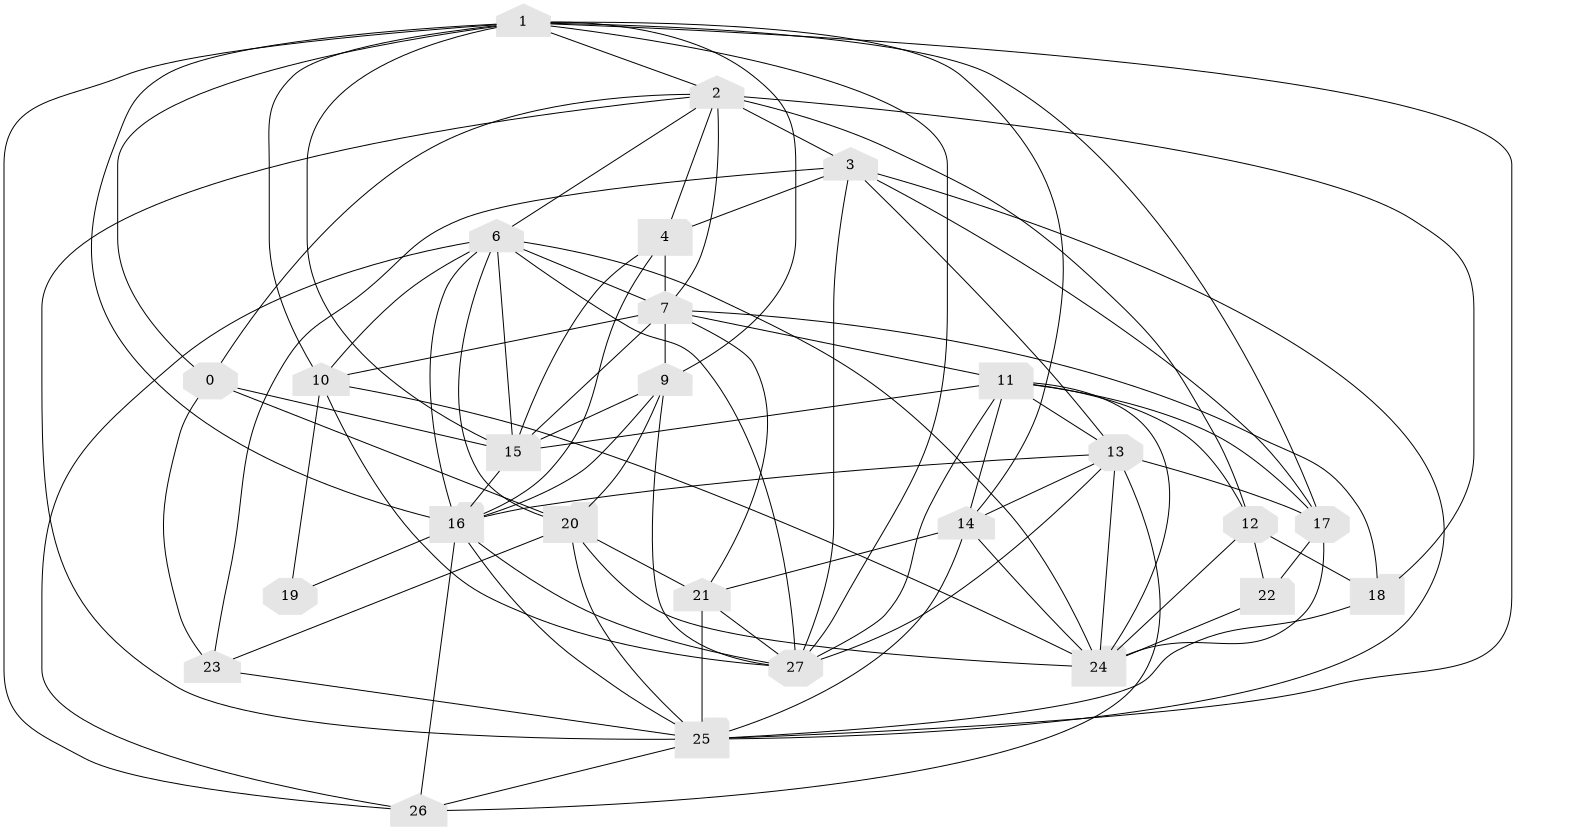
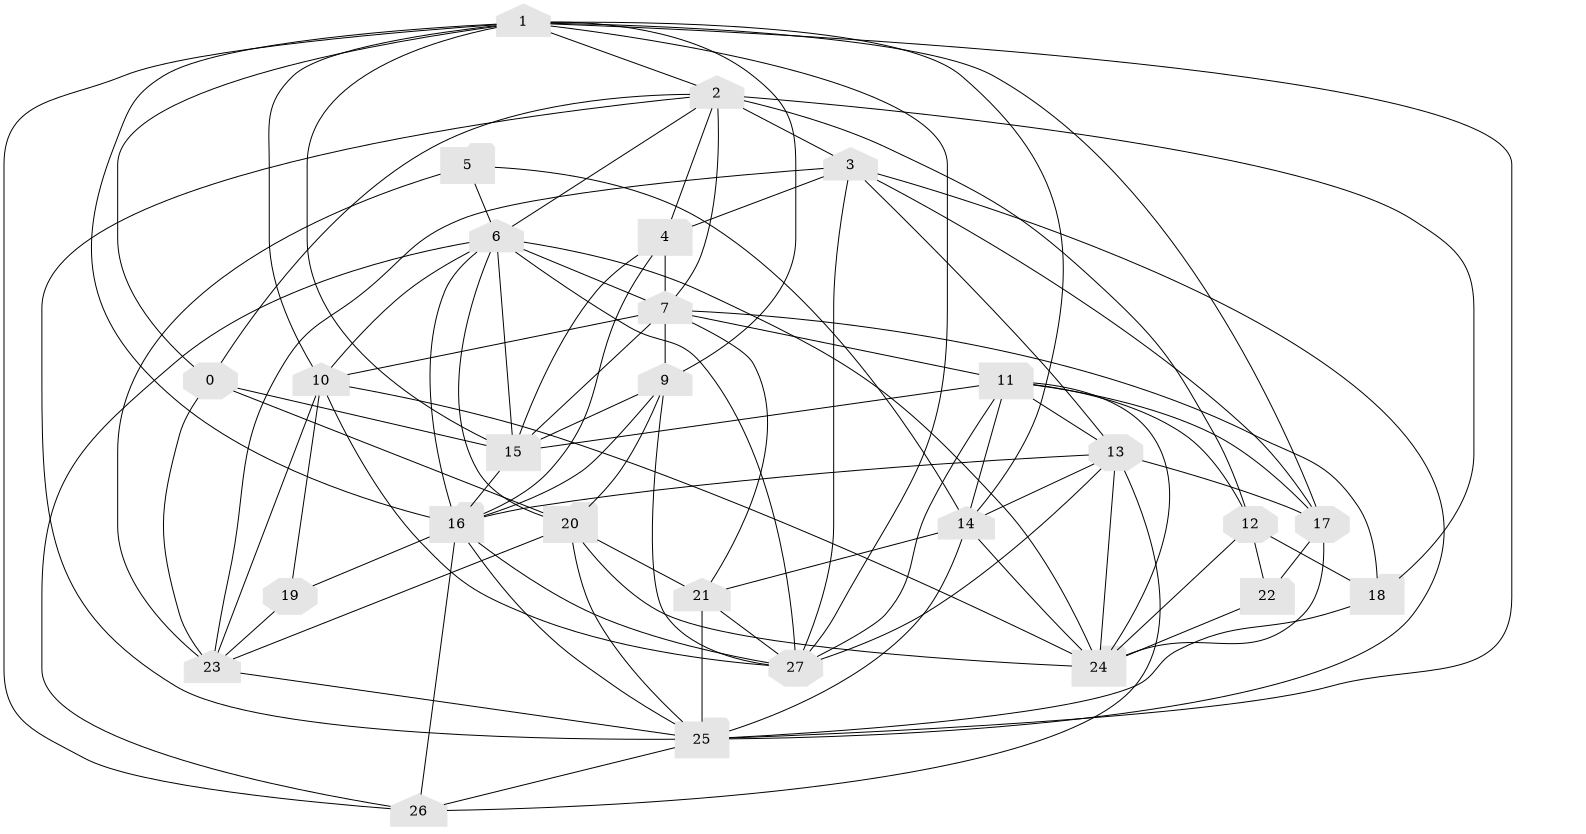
node "5": added
edge "10" -- "23": added
edge "19" -- "23": added
